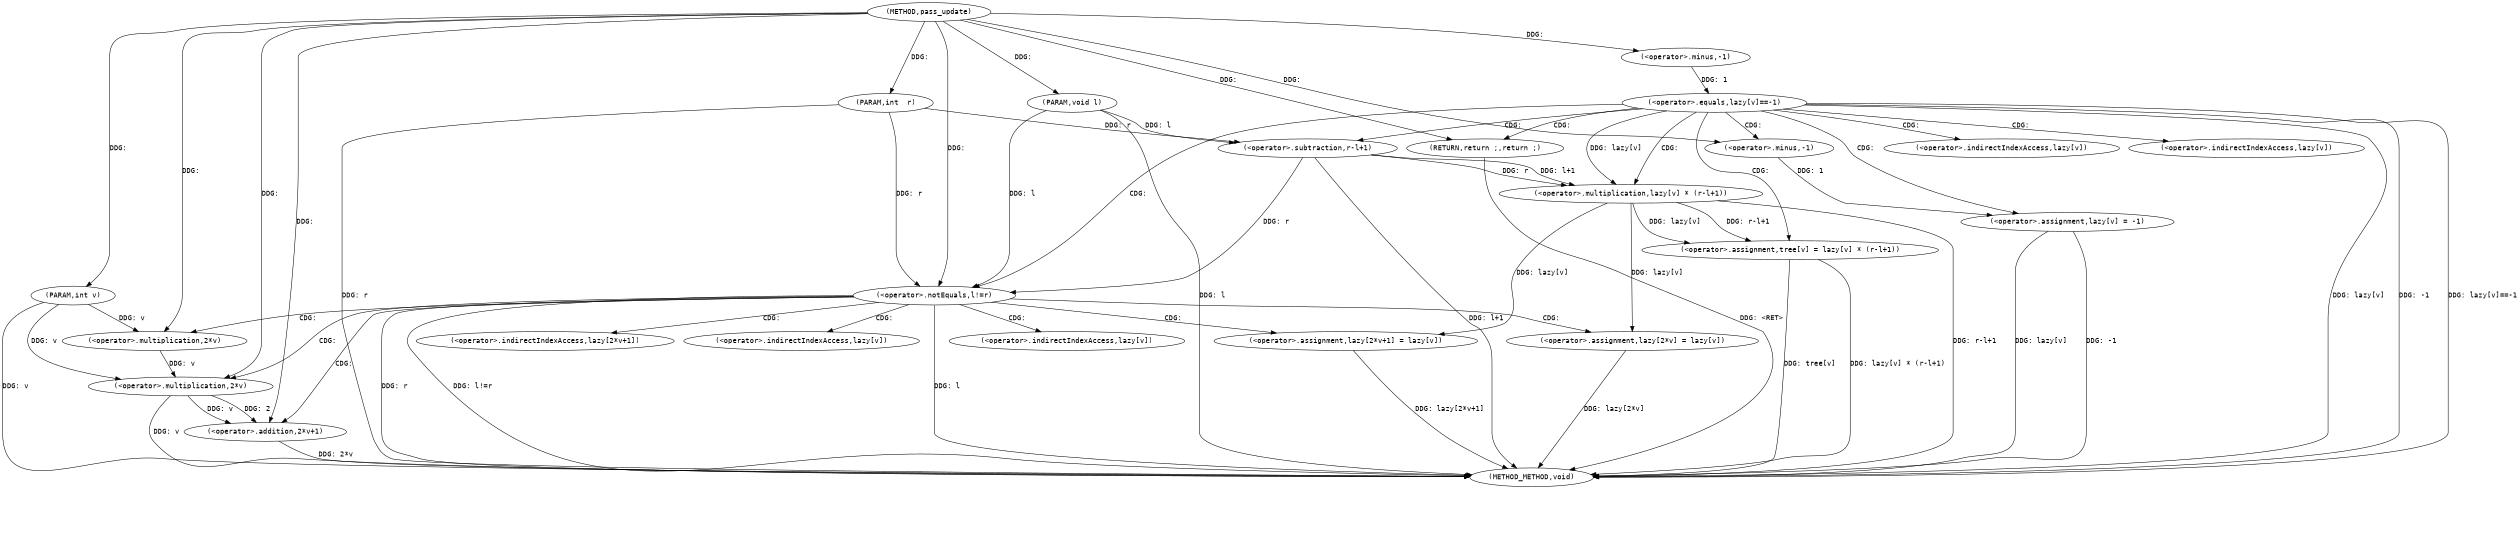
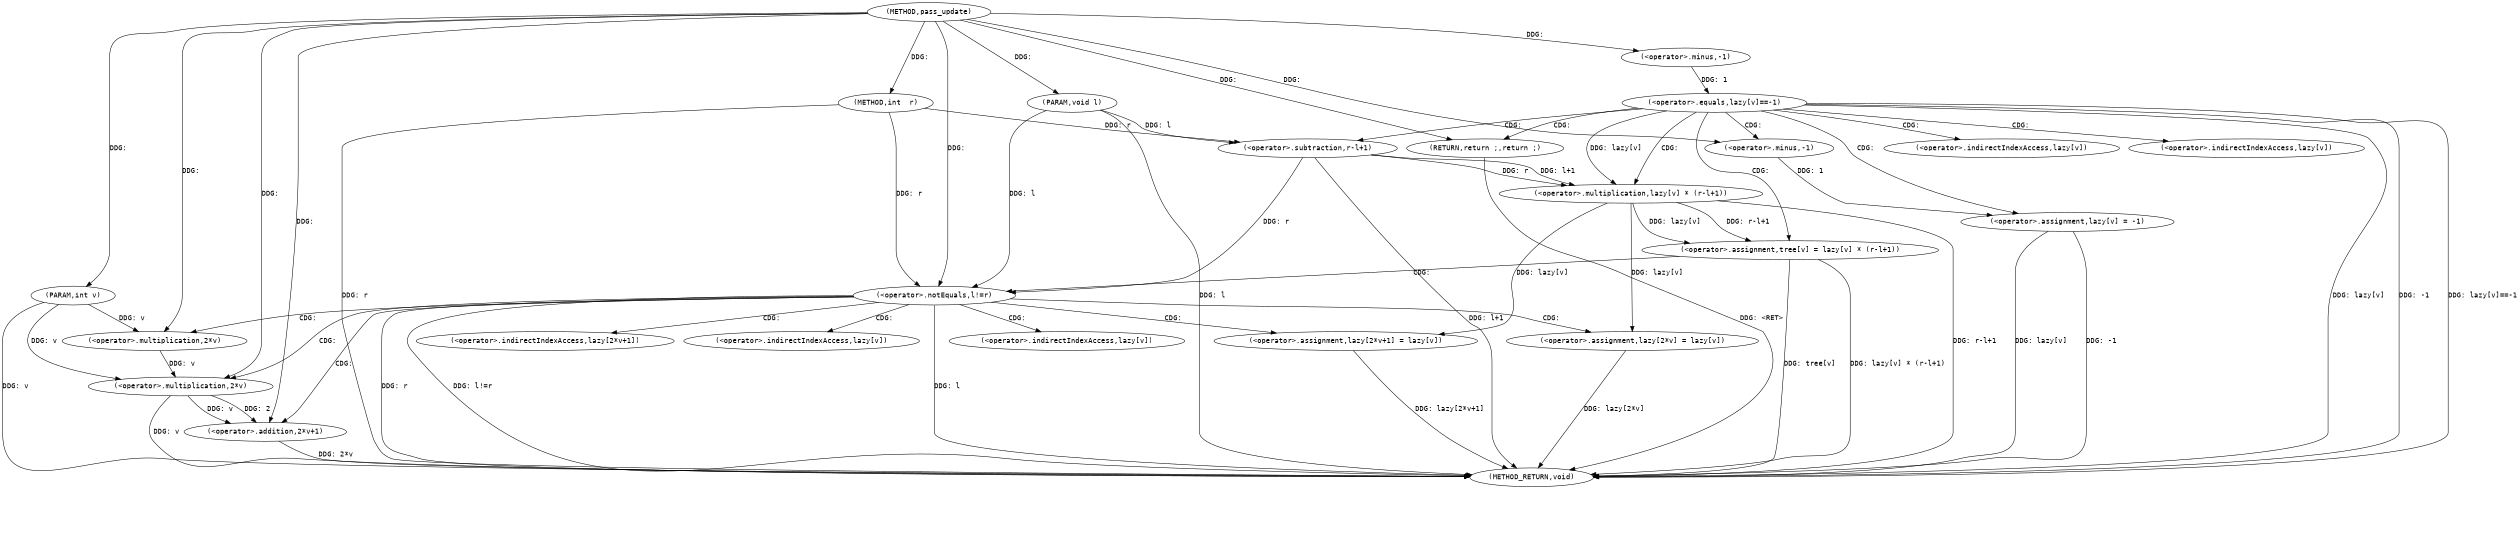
node "(PARAM,int  r)": label "(PARAM,int  r)" -> "(METHOD,int  r)"
edge "(<operator>.equals,lazy[v]==-1)" -> "(<operator>.notEquals,l!=r)": now "(<operator>.assignment,tree[v] = lazy[v] * (r-l+1))" -> "(<operator>.notEquals,l!=r)"
node "(METHOD_METHOD,void)": label "(METHOD_METHOD,void)" -> "(METHOD_RETURN,void)"
